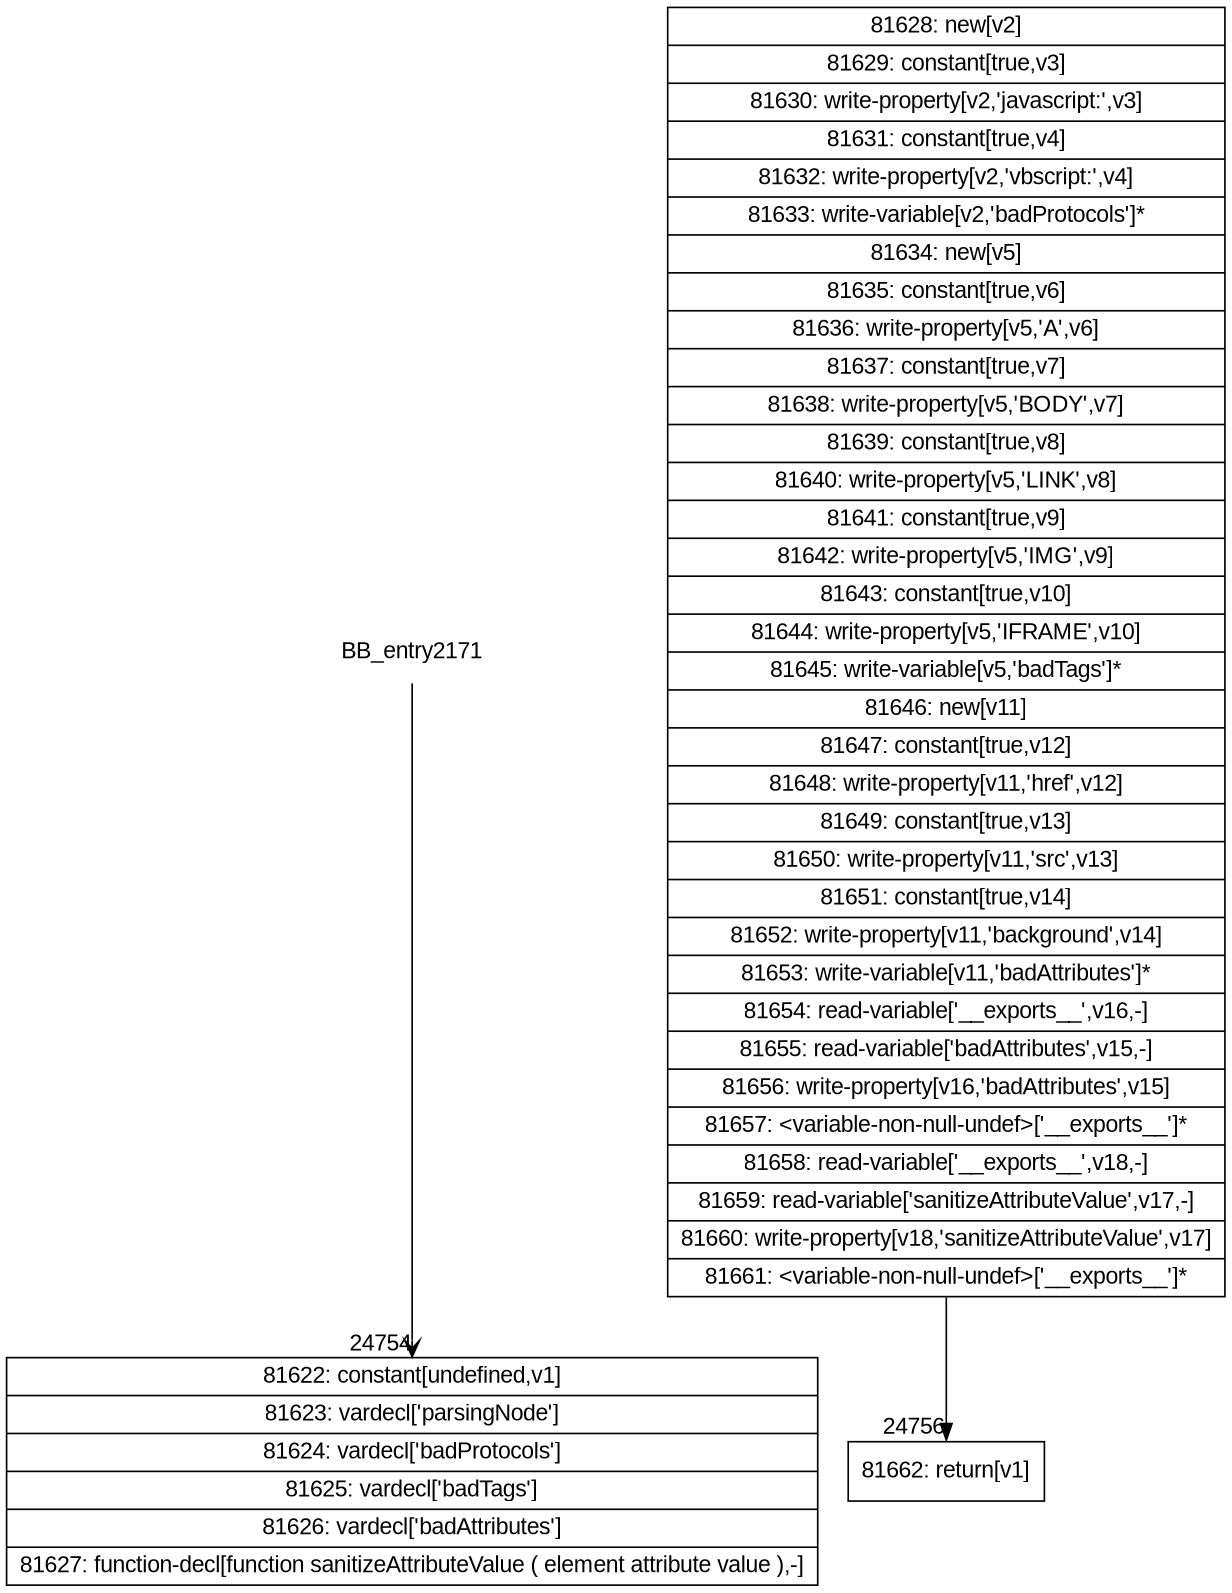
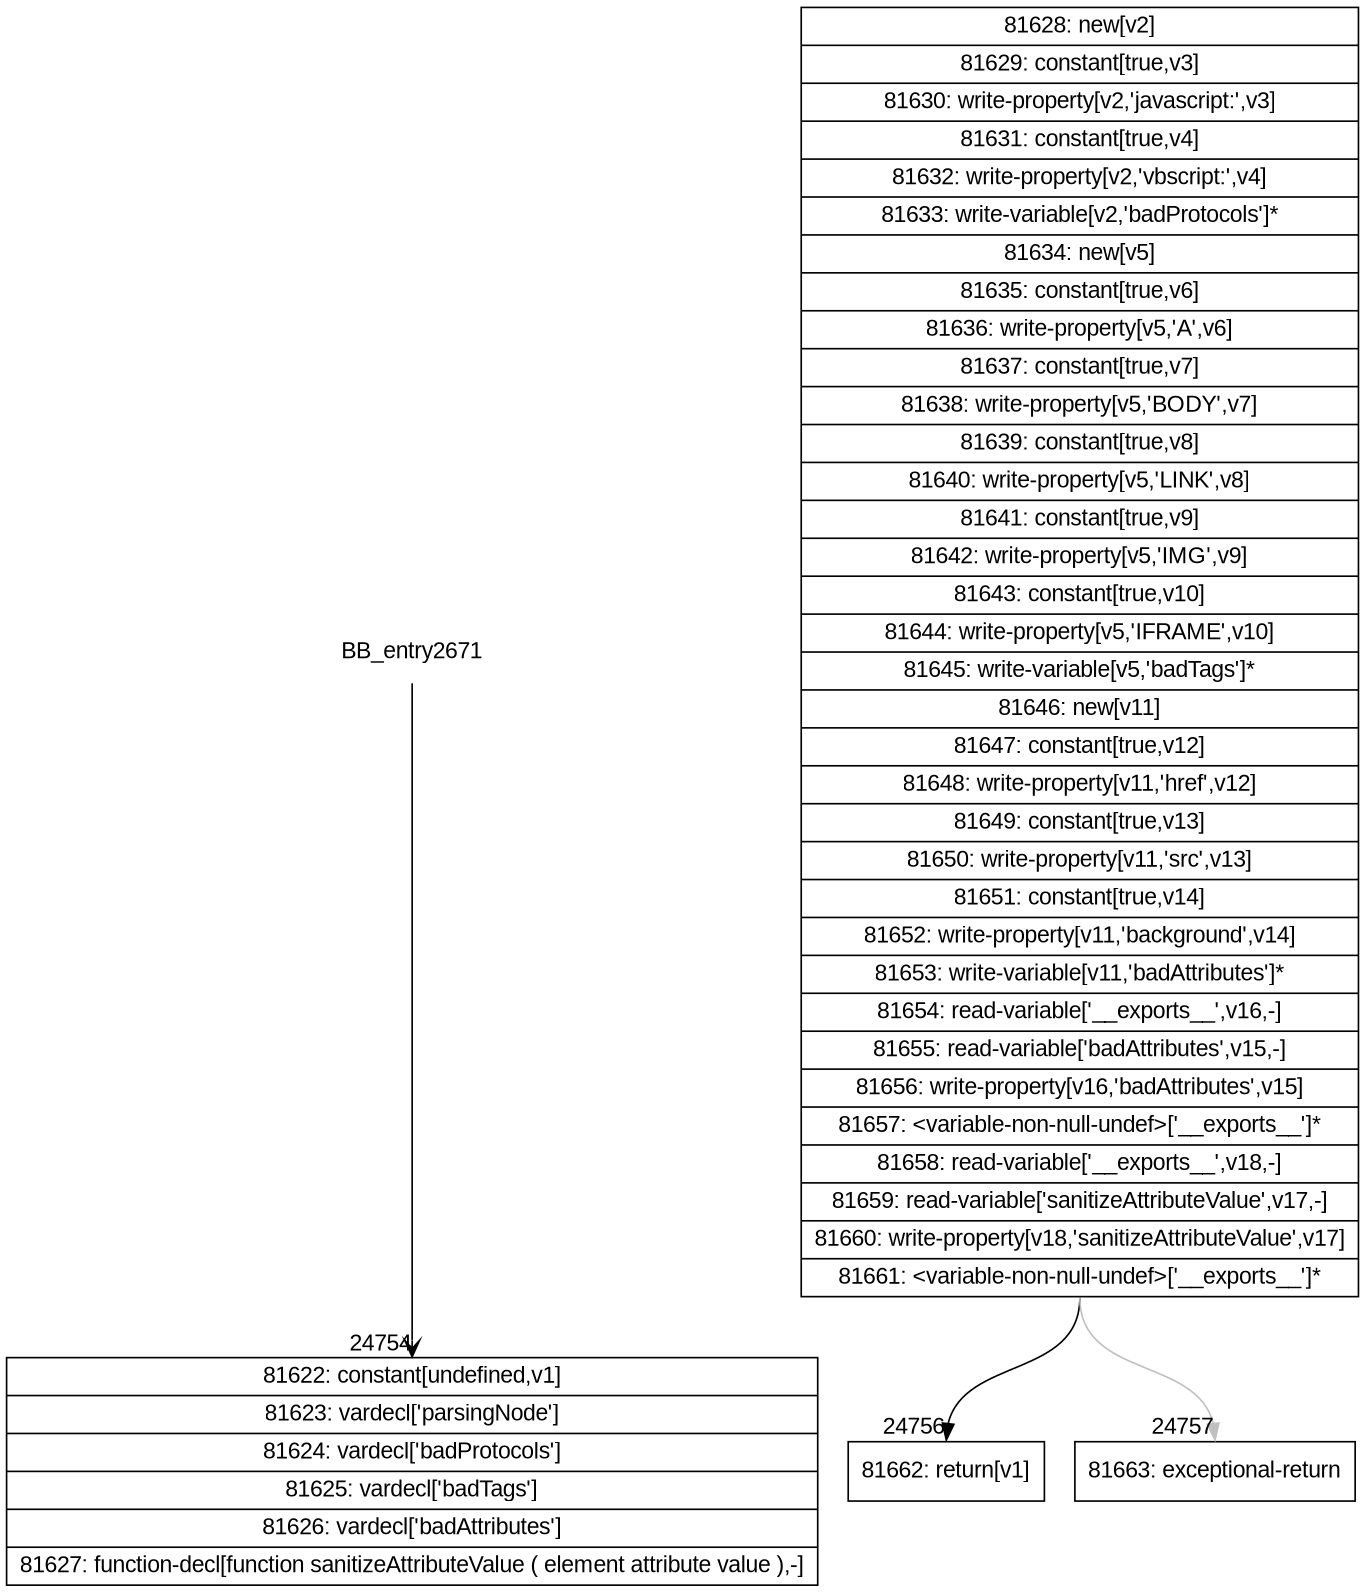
node "BB_entry2171": label "BB_entry2171" -> "BB_entry2671"
node "81663: exceptional-return": added
